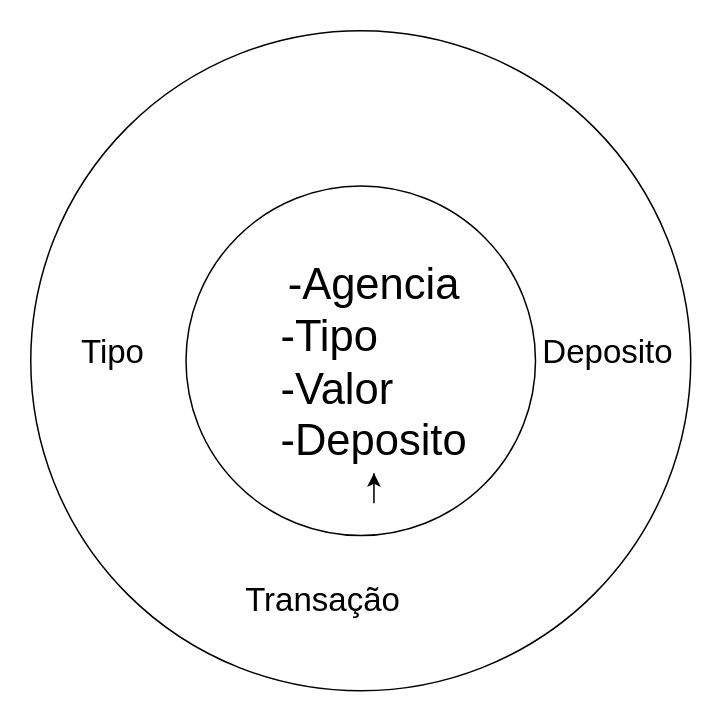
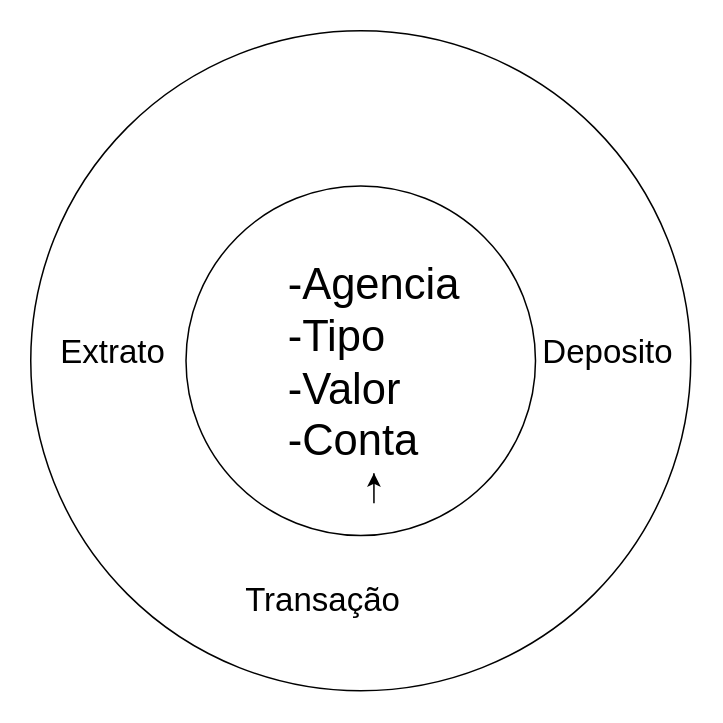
node "-Agencia -Tipo -Valor -Deposito": label "-Agencia -Tipo -Valor -Deposito" -> "-Agencia -Tipo -Valor -Conta"
node "Tipo": label "Tipo" -> "Extrato"
